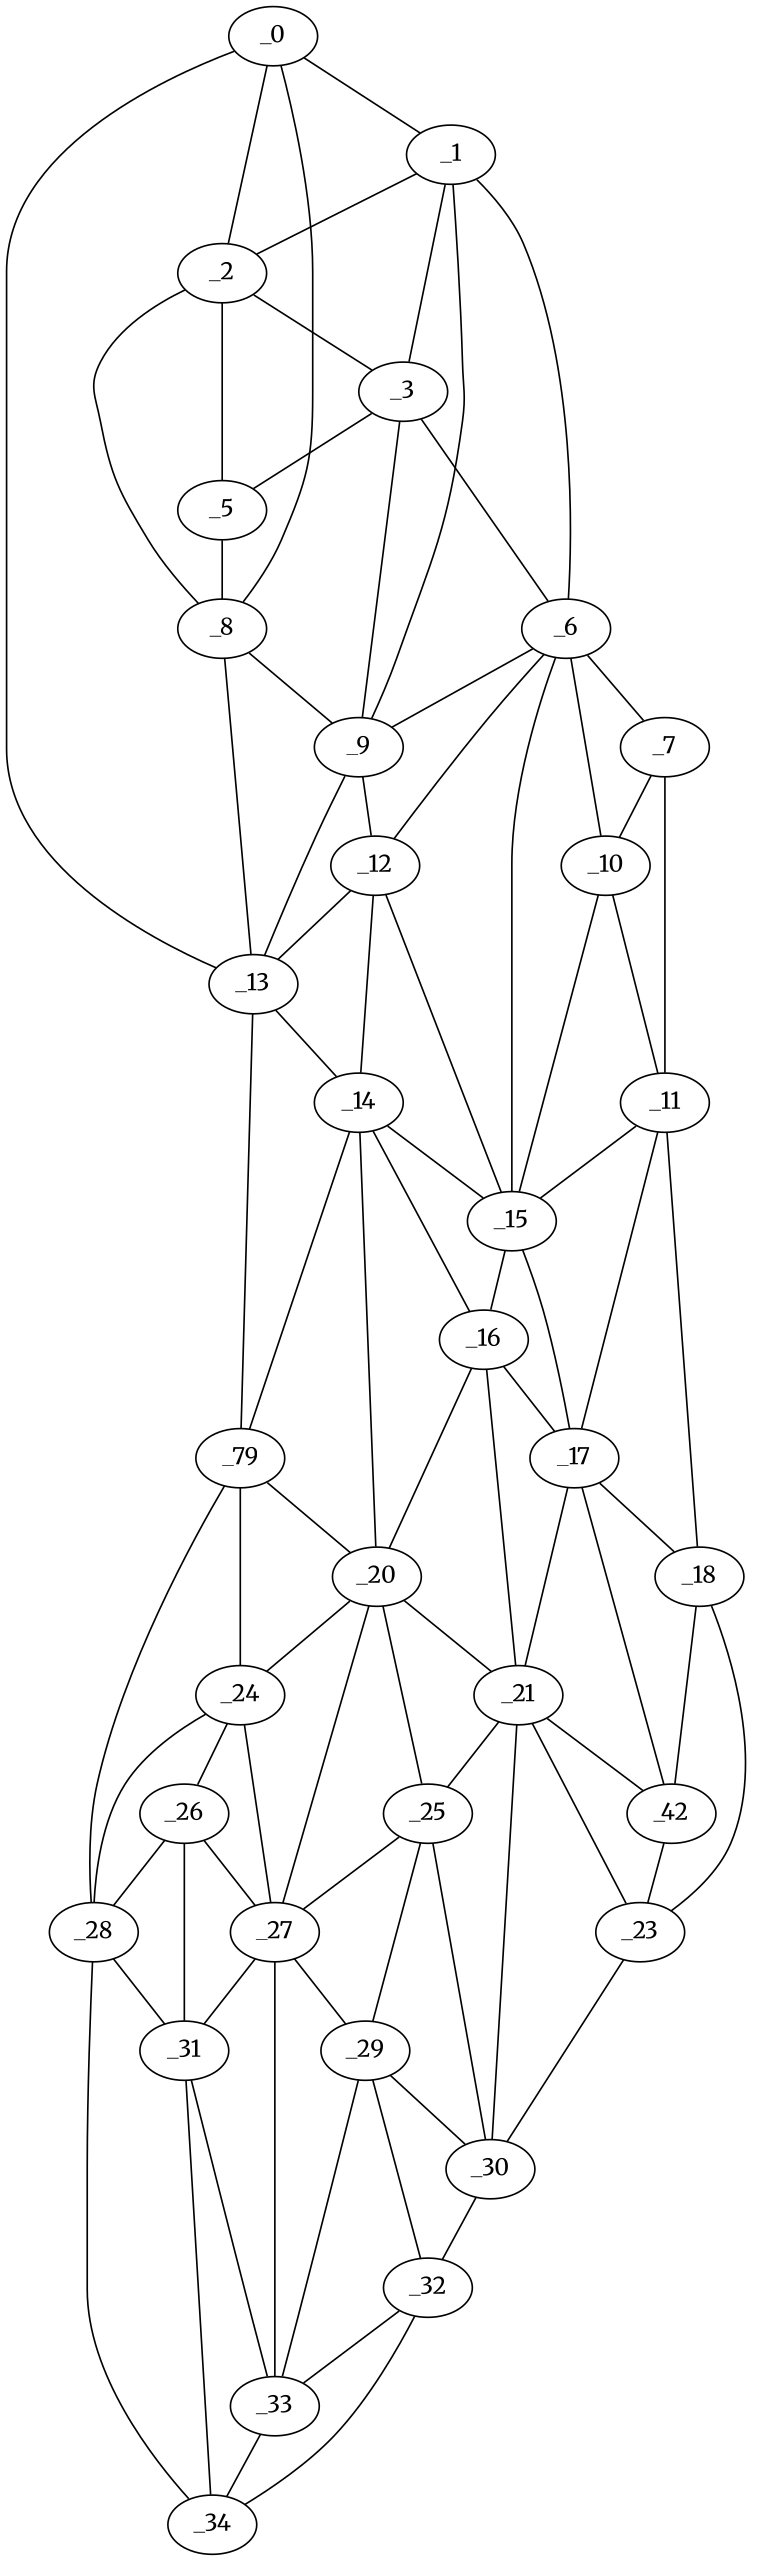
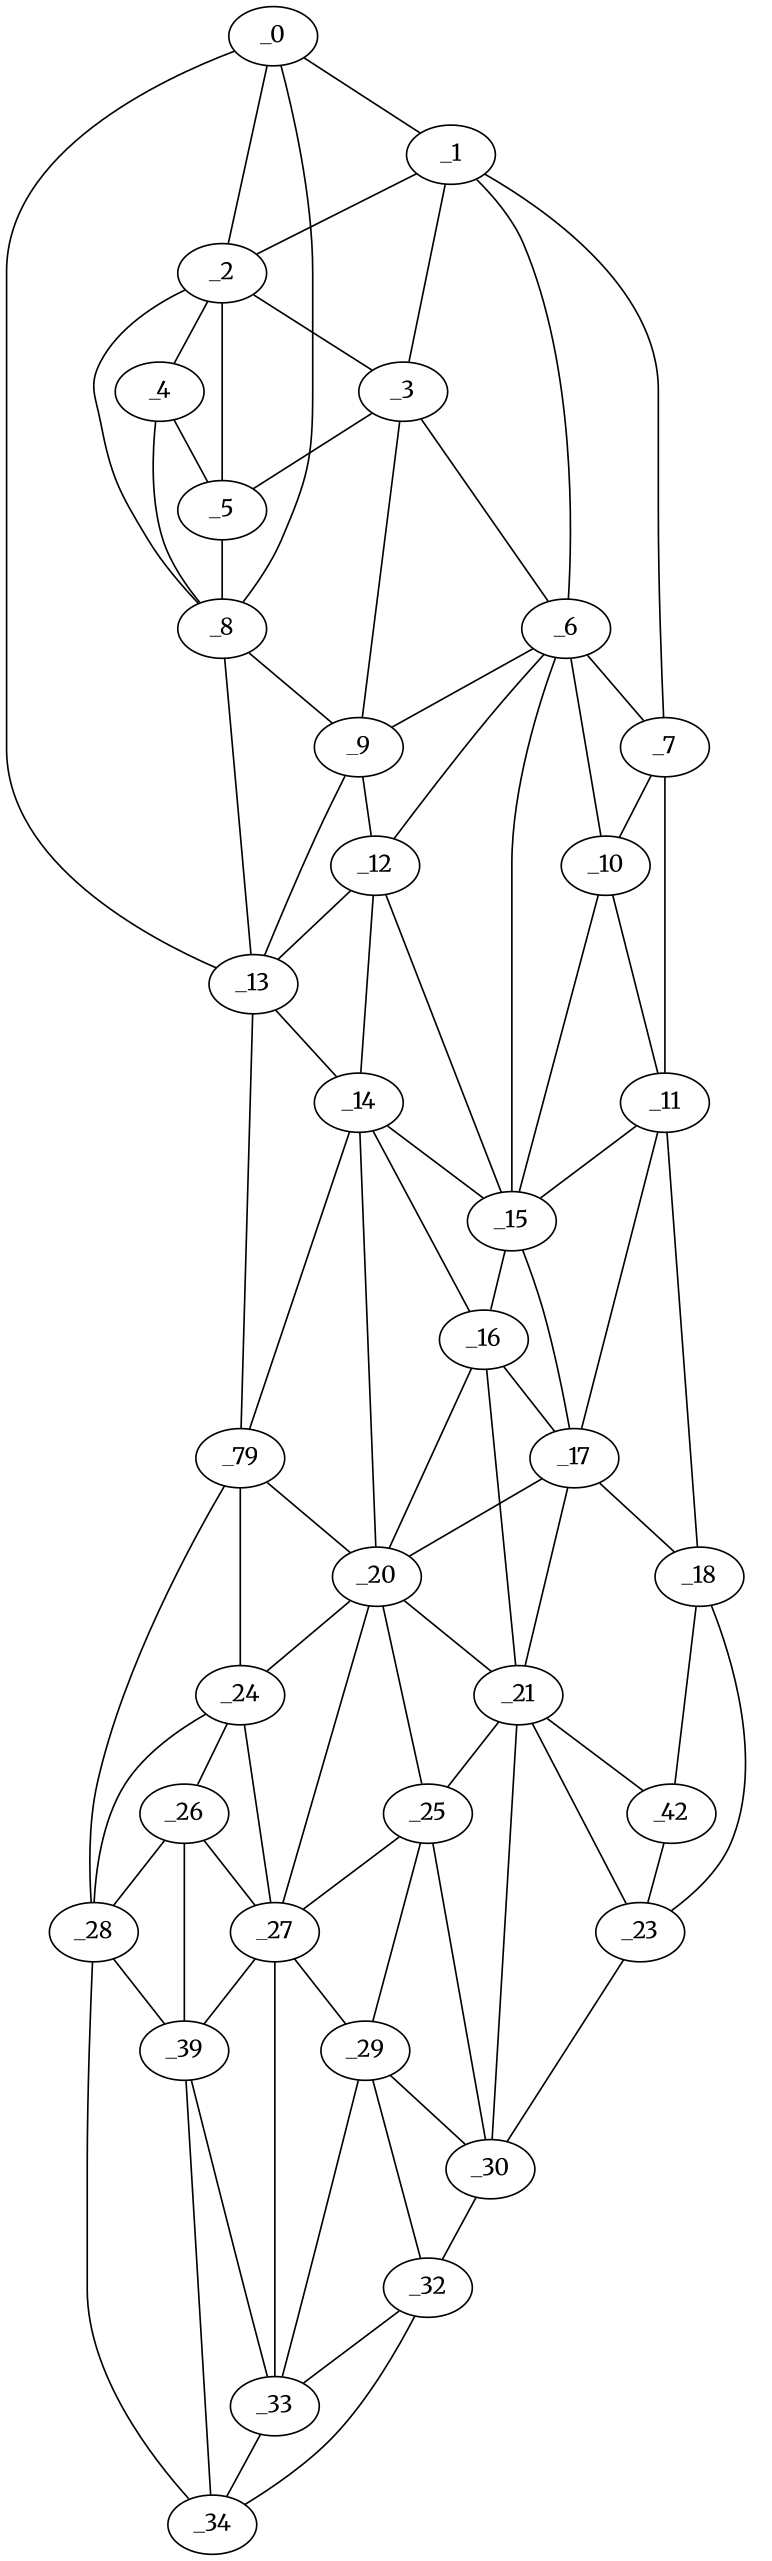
node "_4": added
edge "_1" -- "_9": now "_1" -- "_7"
edge "_17" -- "_42": now "_17" -- "_20"
node "_31": label "_31" -> "_39"
